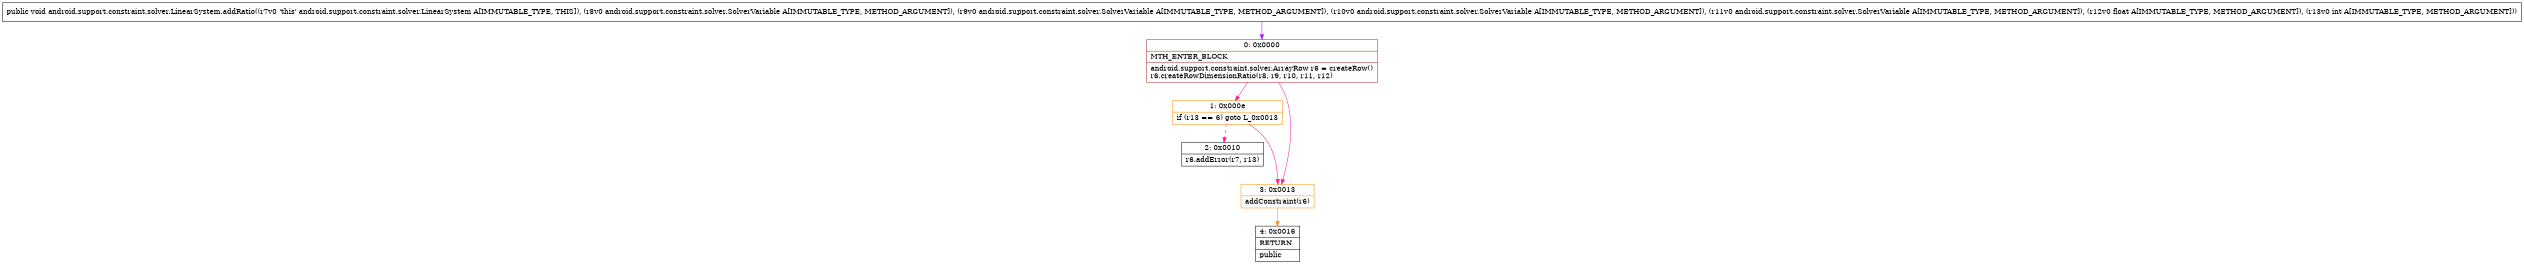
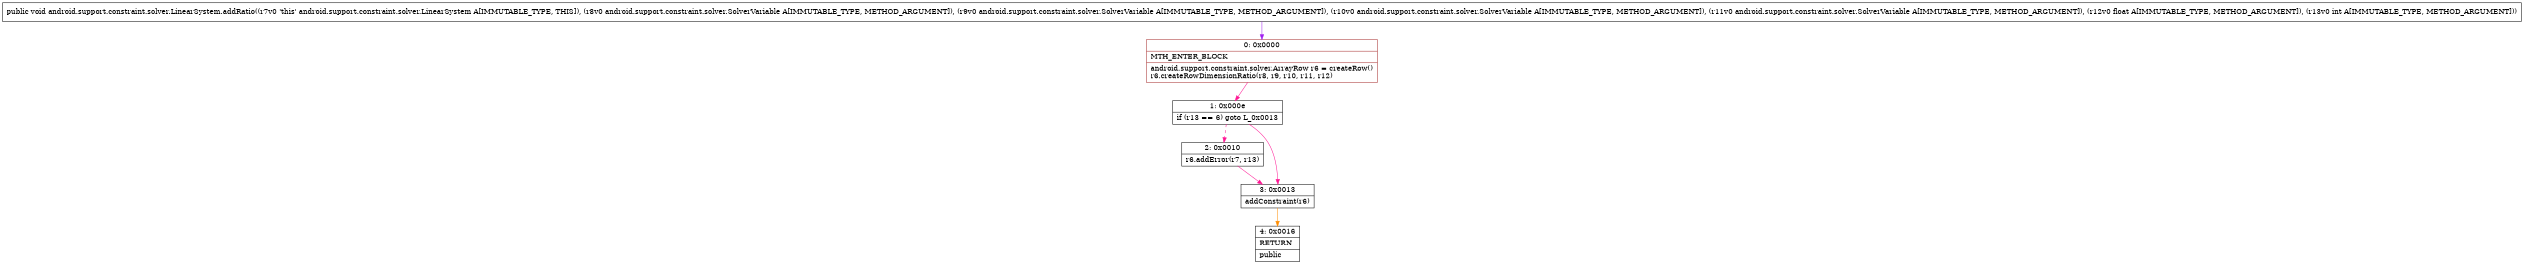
node "1: 0x000e": color darkorange -> black
edge "0: 0x0000" -> "3: 0x0013": now "2: 0x0010" -> "3: 0x0013"
node "3: 0x0013": color darkorange -> black
